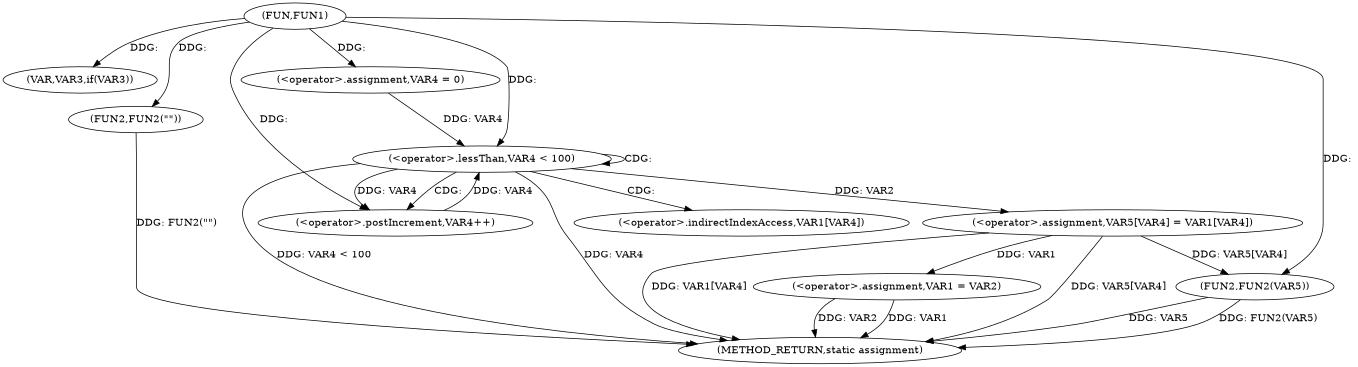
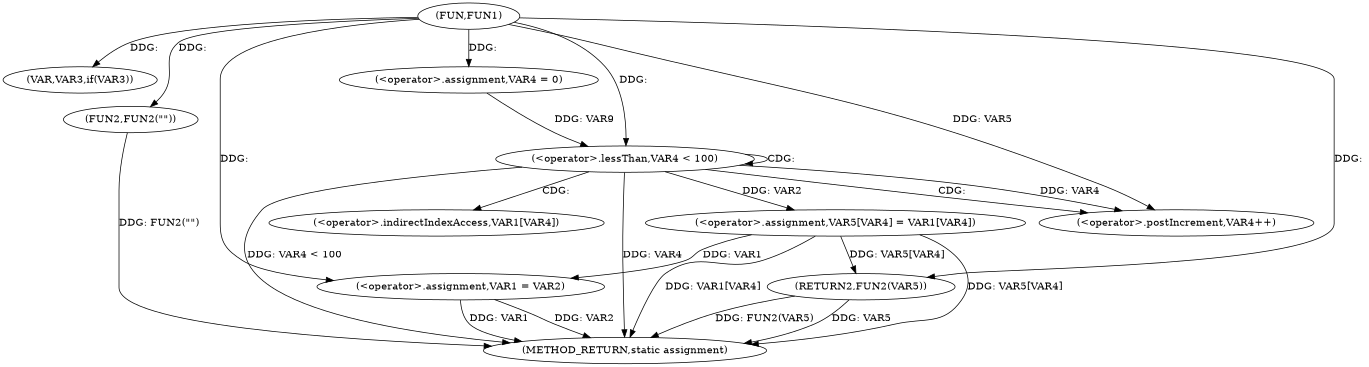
edge "(FUN,FUN1)" -> "(<operator>.assignment,VAR1 = VAR2)": added, label "DDG:"
edge "(FUN,FUN1)" -> "(<operator>.postIncrement,VAR4++)": label "DDG: " -> "DDG: VAR5"
edge "(<operator>.assignment,VAR4 = 0)" -> "(<operator>.lessThan,VAR4 < 100)": label "DDG: VAR4" -> "DDG: VAR9"
edge "(<operator>.postIncrement,VAR4++)" -> "(<operator>.lessThan,VAR4 < 100)": removed, label "DDG: VAR4"
node "(FUN2,FUN2(VAR5))": label "(FUN2,FUN2(VAR5))" -> "(RETURN2,FUN2(VAR5))"
